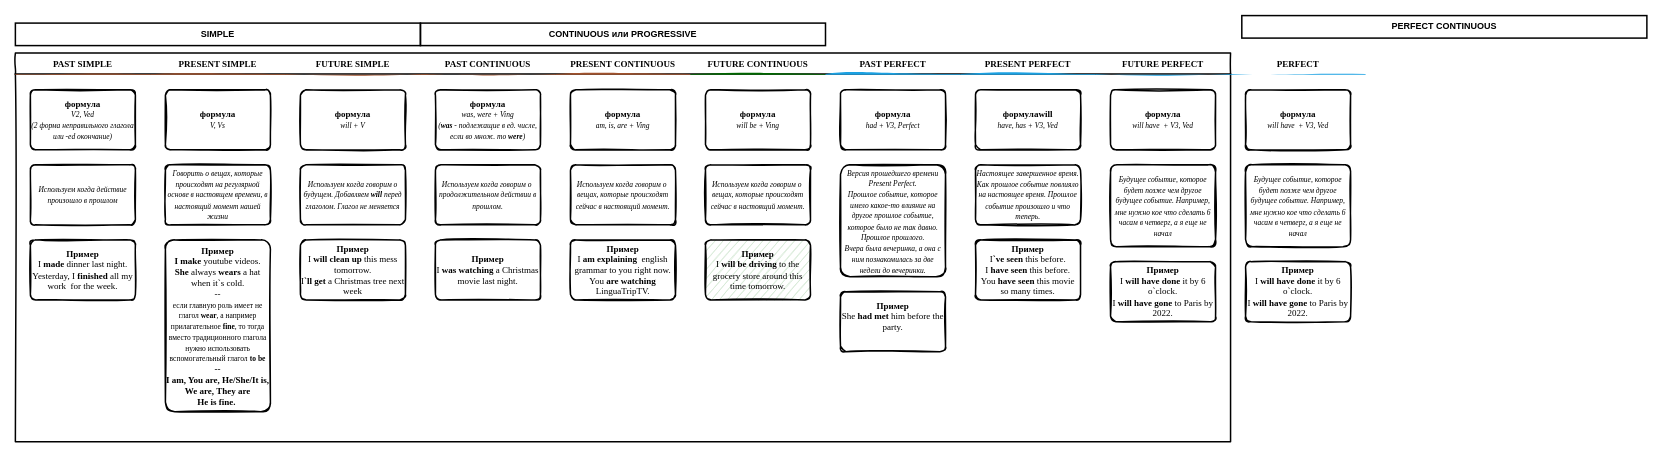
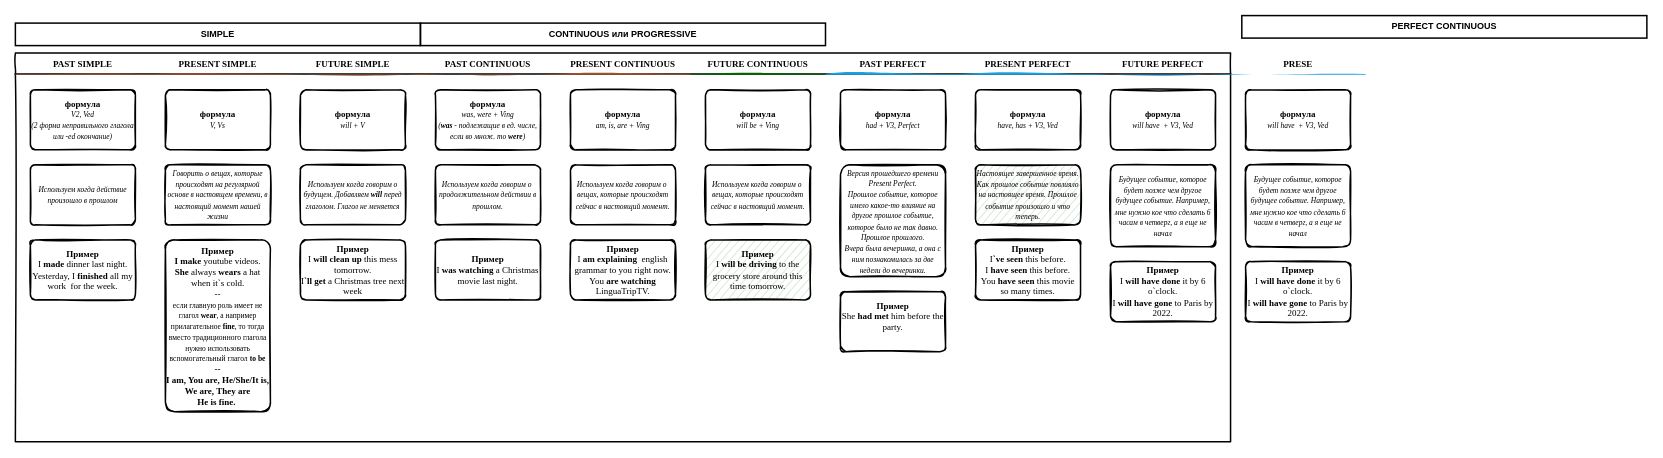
node "PERFECT": label "PERFECT" -> "PRESE"
node "формулаwillhave, has + V3, Ved": label "формулаwillhave, has + V3, Ved" -> "формулаhave, has + V3, Ved"
node "Настоящее завершенное время. Как прошлое событие повлияло на настоящее время. Прошлое событие произошло и что теперь.": fillcolor #ffffff -> #d5e8d4
